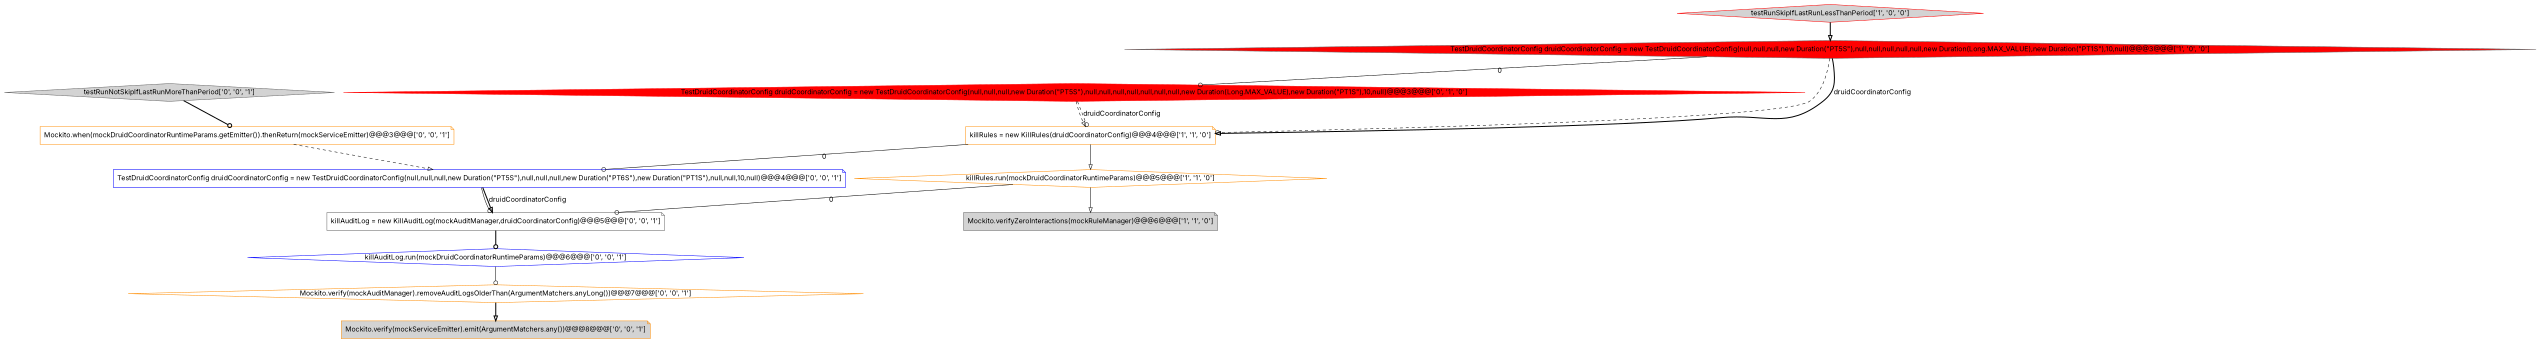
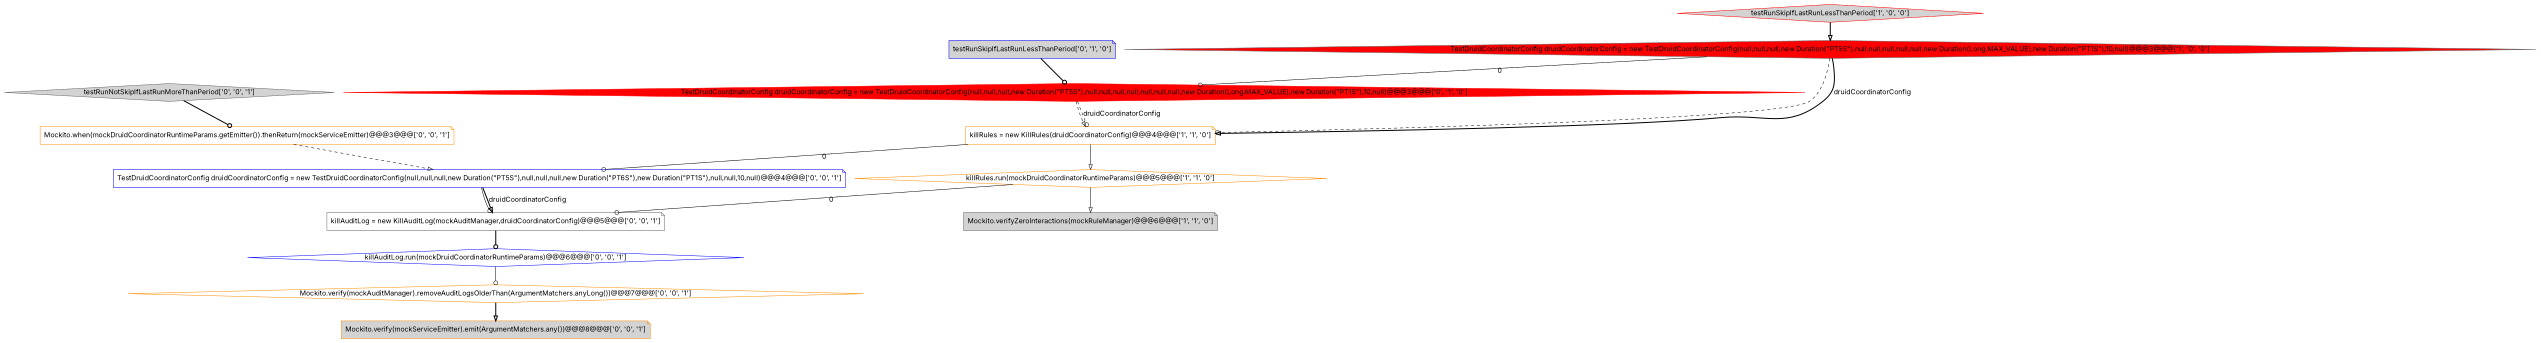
node "testRunSkipIfLastRunLessThanPeriod['0', '1', '0']": added
